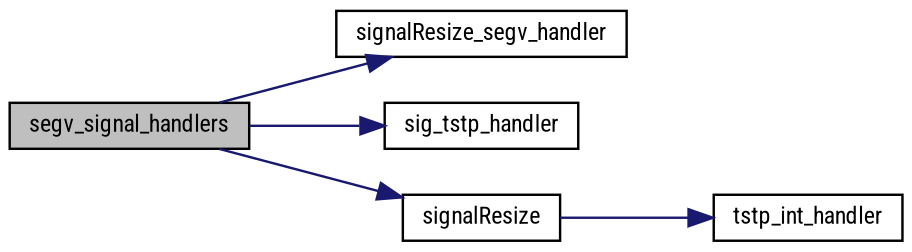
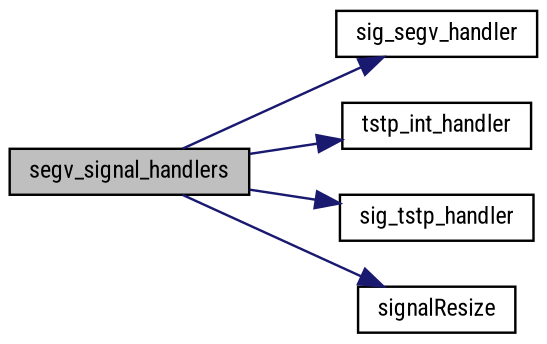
node "signalResize_segv_handler": label "signalResize_segv_handler" -> "sig_segv_handler"
edge "signalResize" -> "tstp_int_handler": now "segv_signal_handlers" -> "tstp_int_handler"
